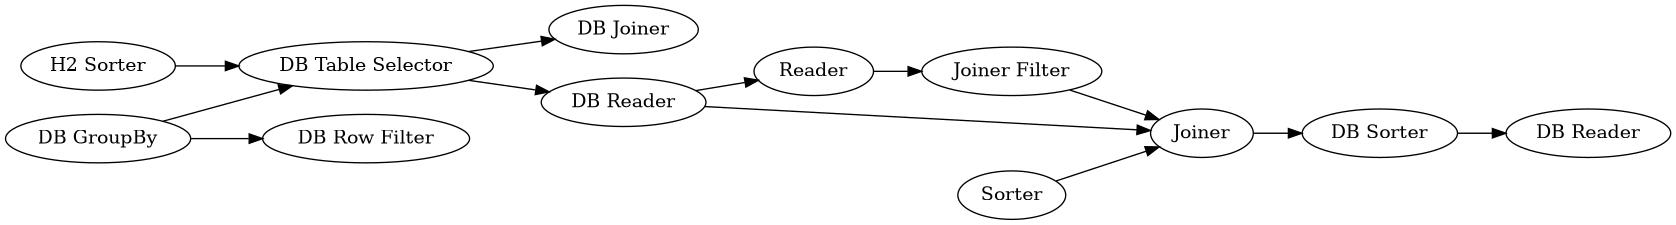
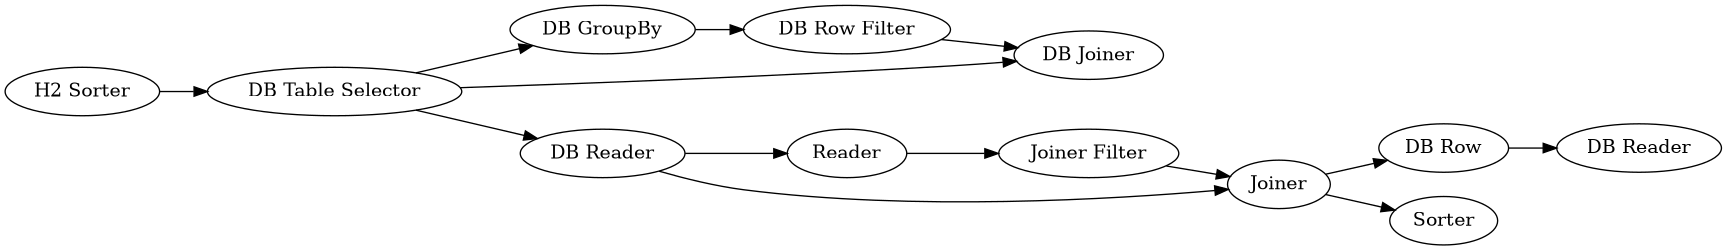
edge "DB Row Filter" -> "DB Joiner": added
edge "DB GroupBy" -> "DB Table Selector": reversed
node "DB Sorter": label "DB Sorter" -> "DB Row"
edge "Sorter" -> "Joiner": reversed
